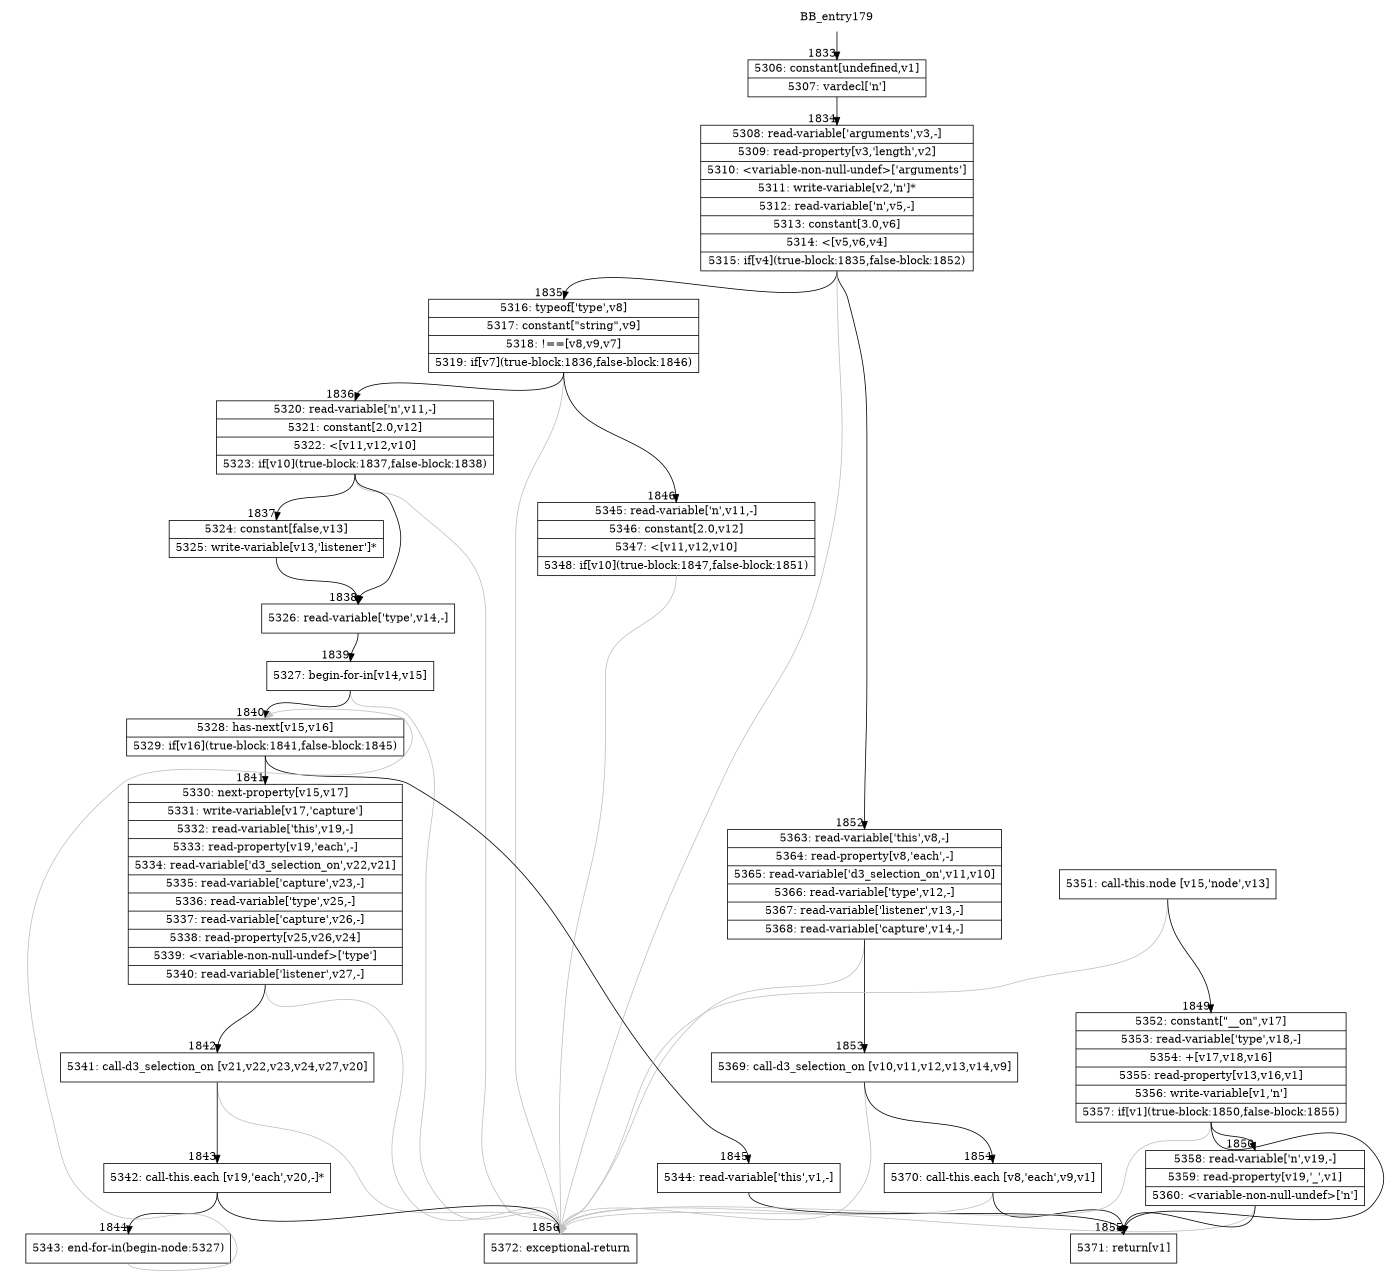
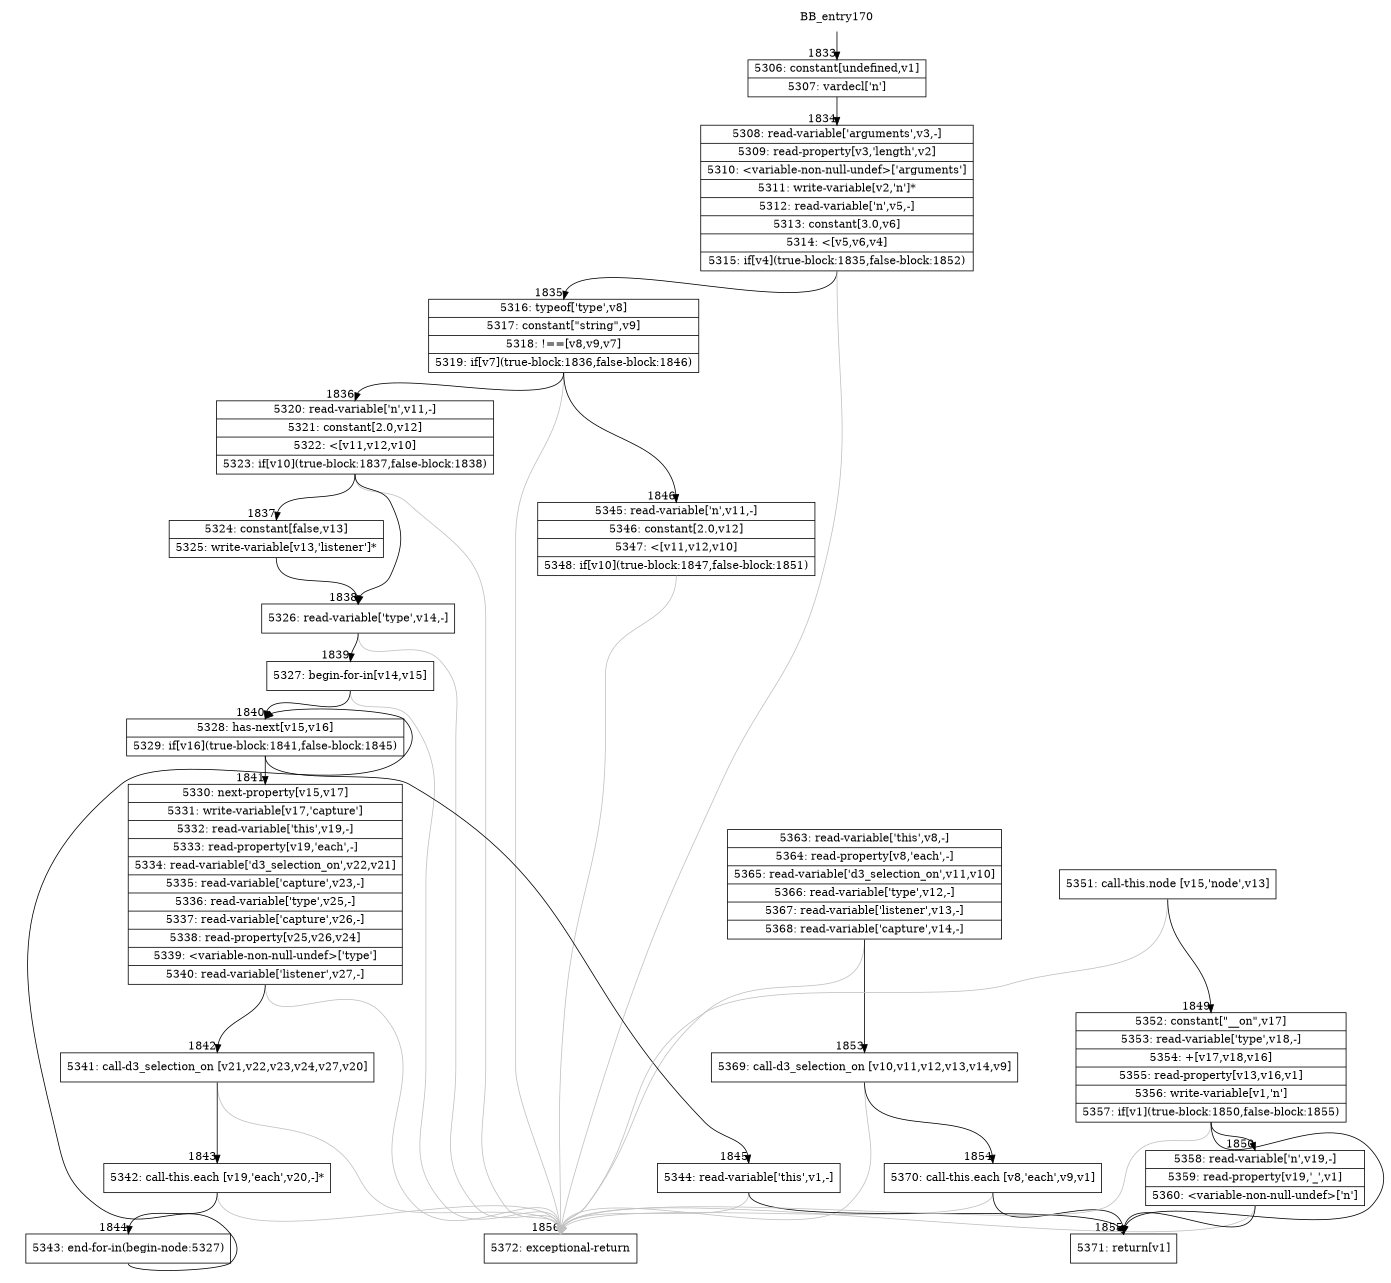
node "BB_entry179": label "BB_entry179" -> "BB_entry170"
edge "5308: read-variable['arguments',v3,-]" -> "5363: read-variable['this',v8,-]": removed
edge "5343: end-for-in(begin-node:5327)" -> "5328: has-next[v15,v16]": color gray -> black
edge "5326: read-variable['type',v14,-]" -> "5372: exceptional-return": added
edge "5342: call-this.each [v19,'each',v20,-]*" -> "5372: exceptional-return": color black -> gray
edge "5344: read-variable['this',v1,-]" -> "5372: exceptional-return": added
